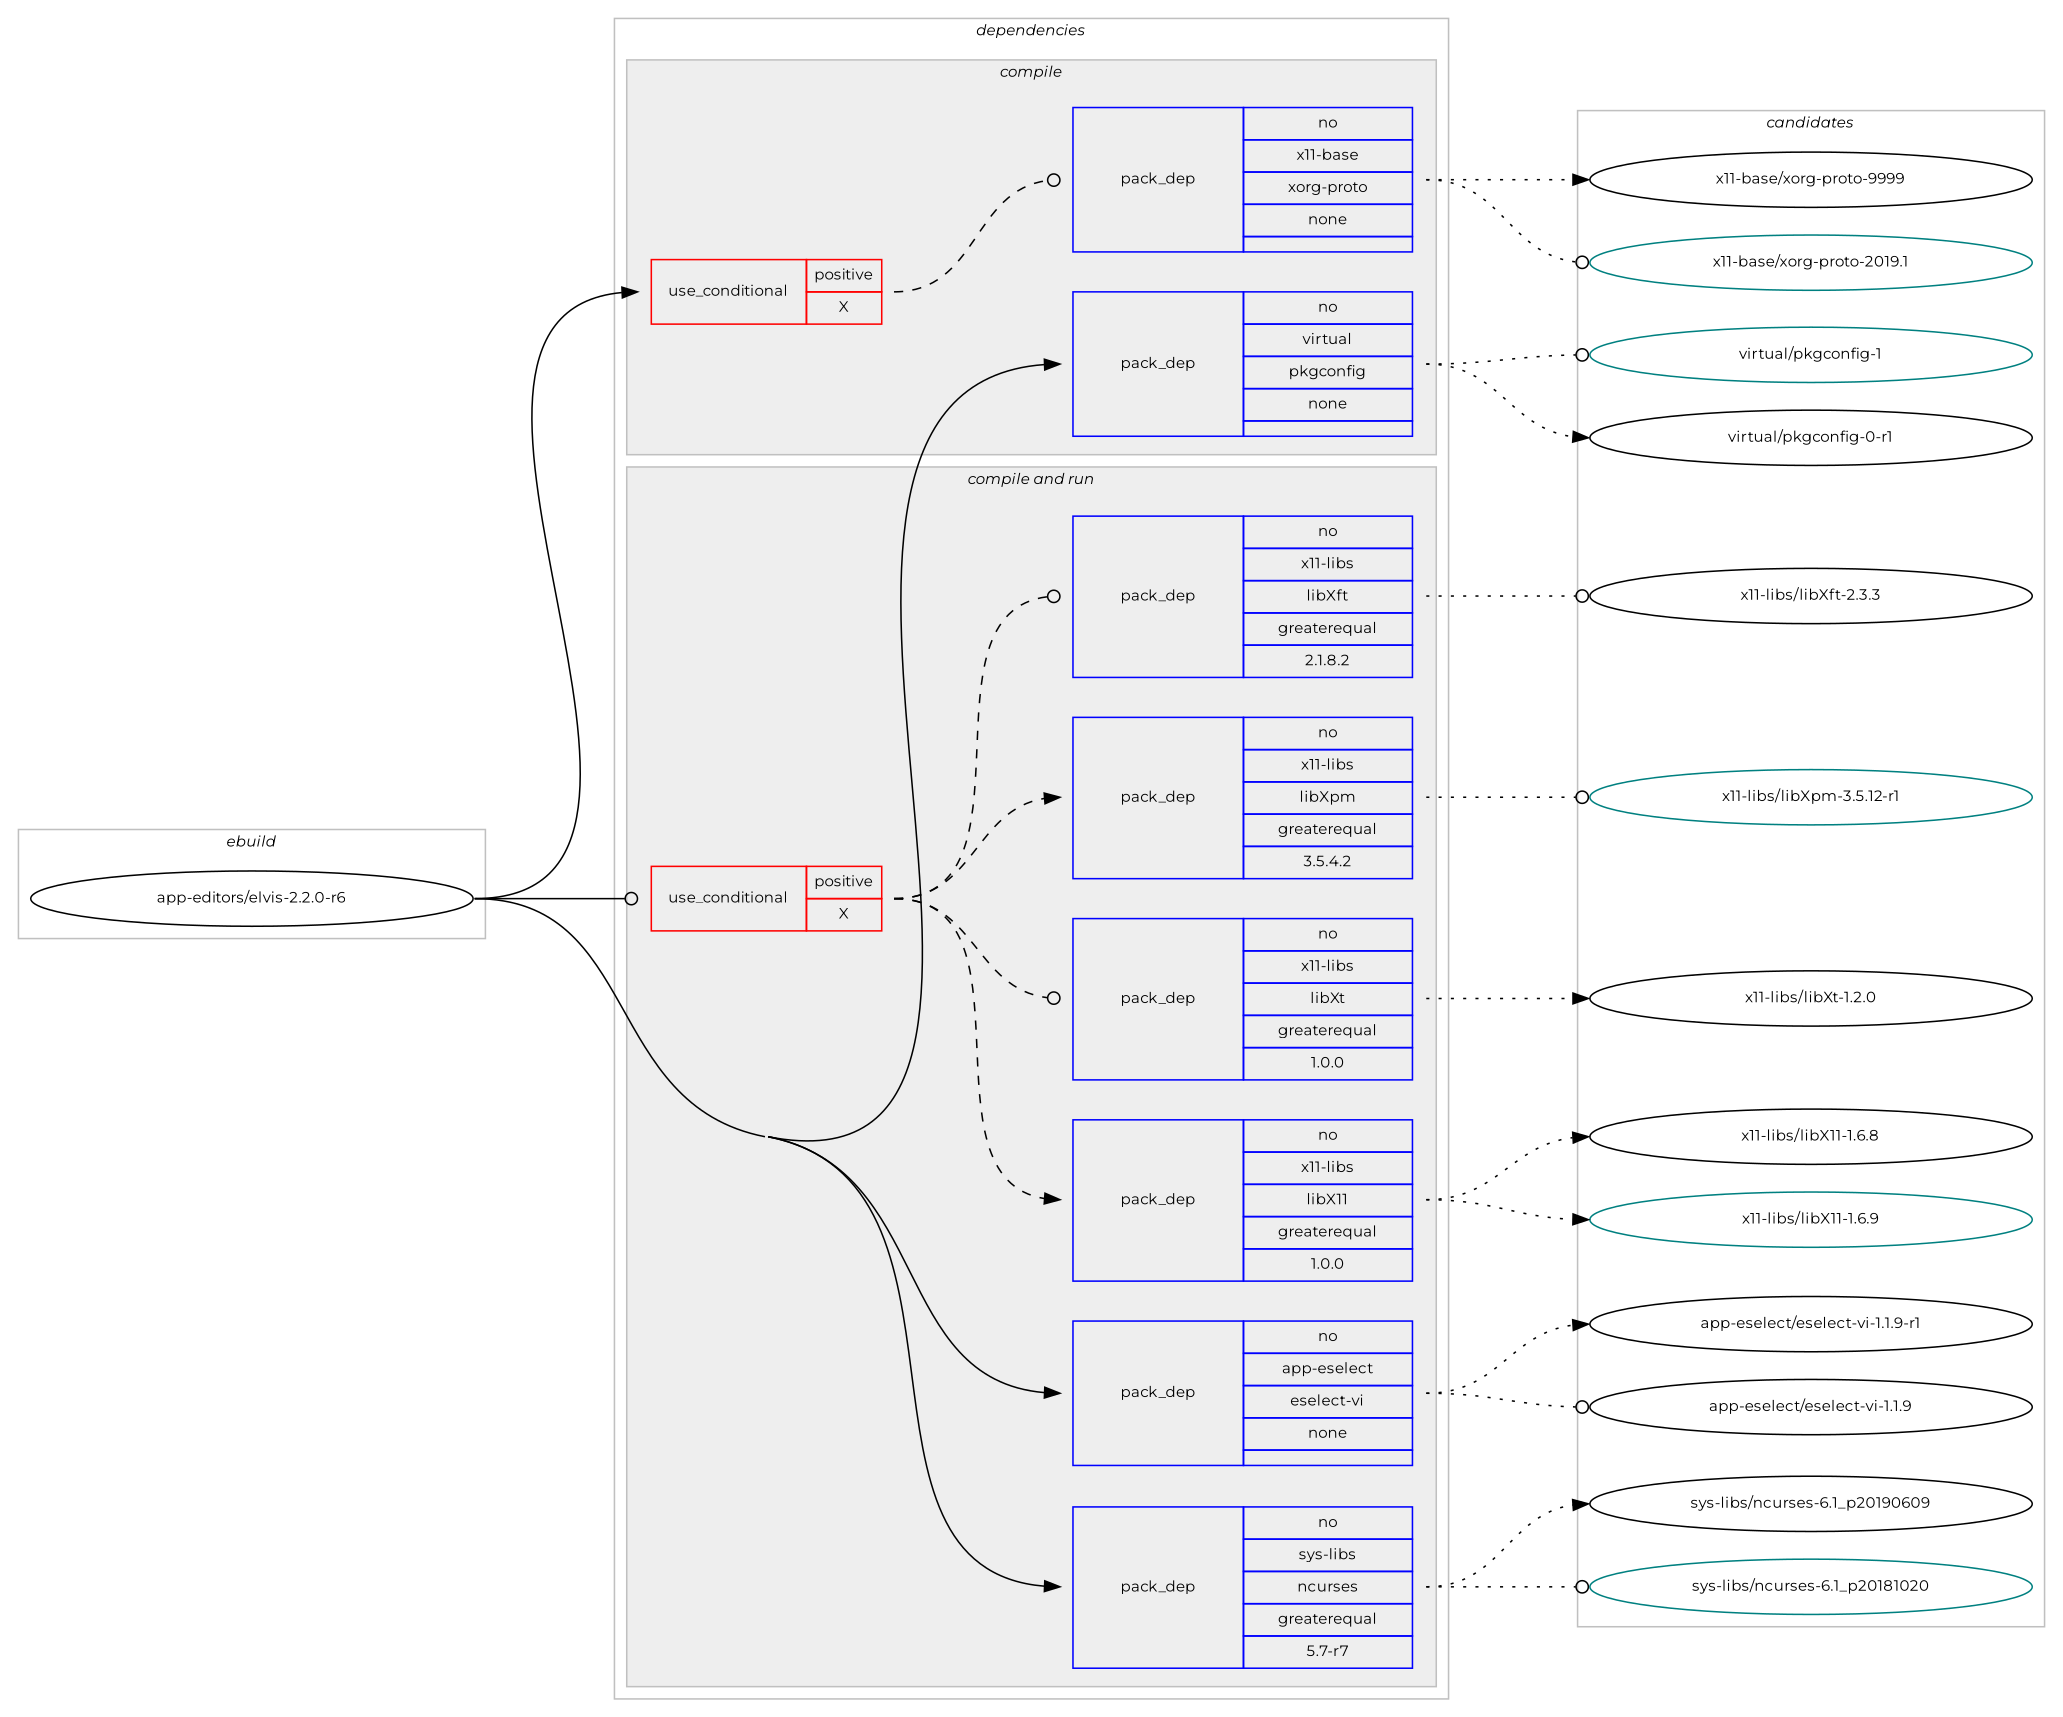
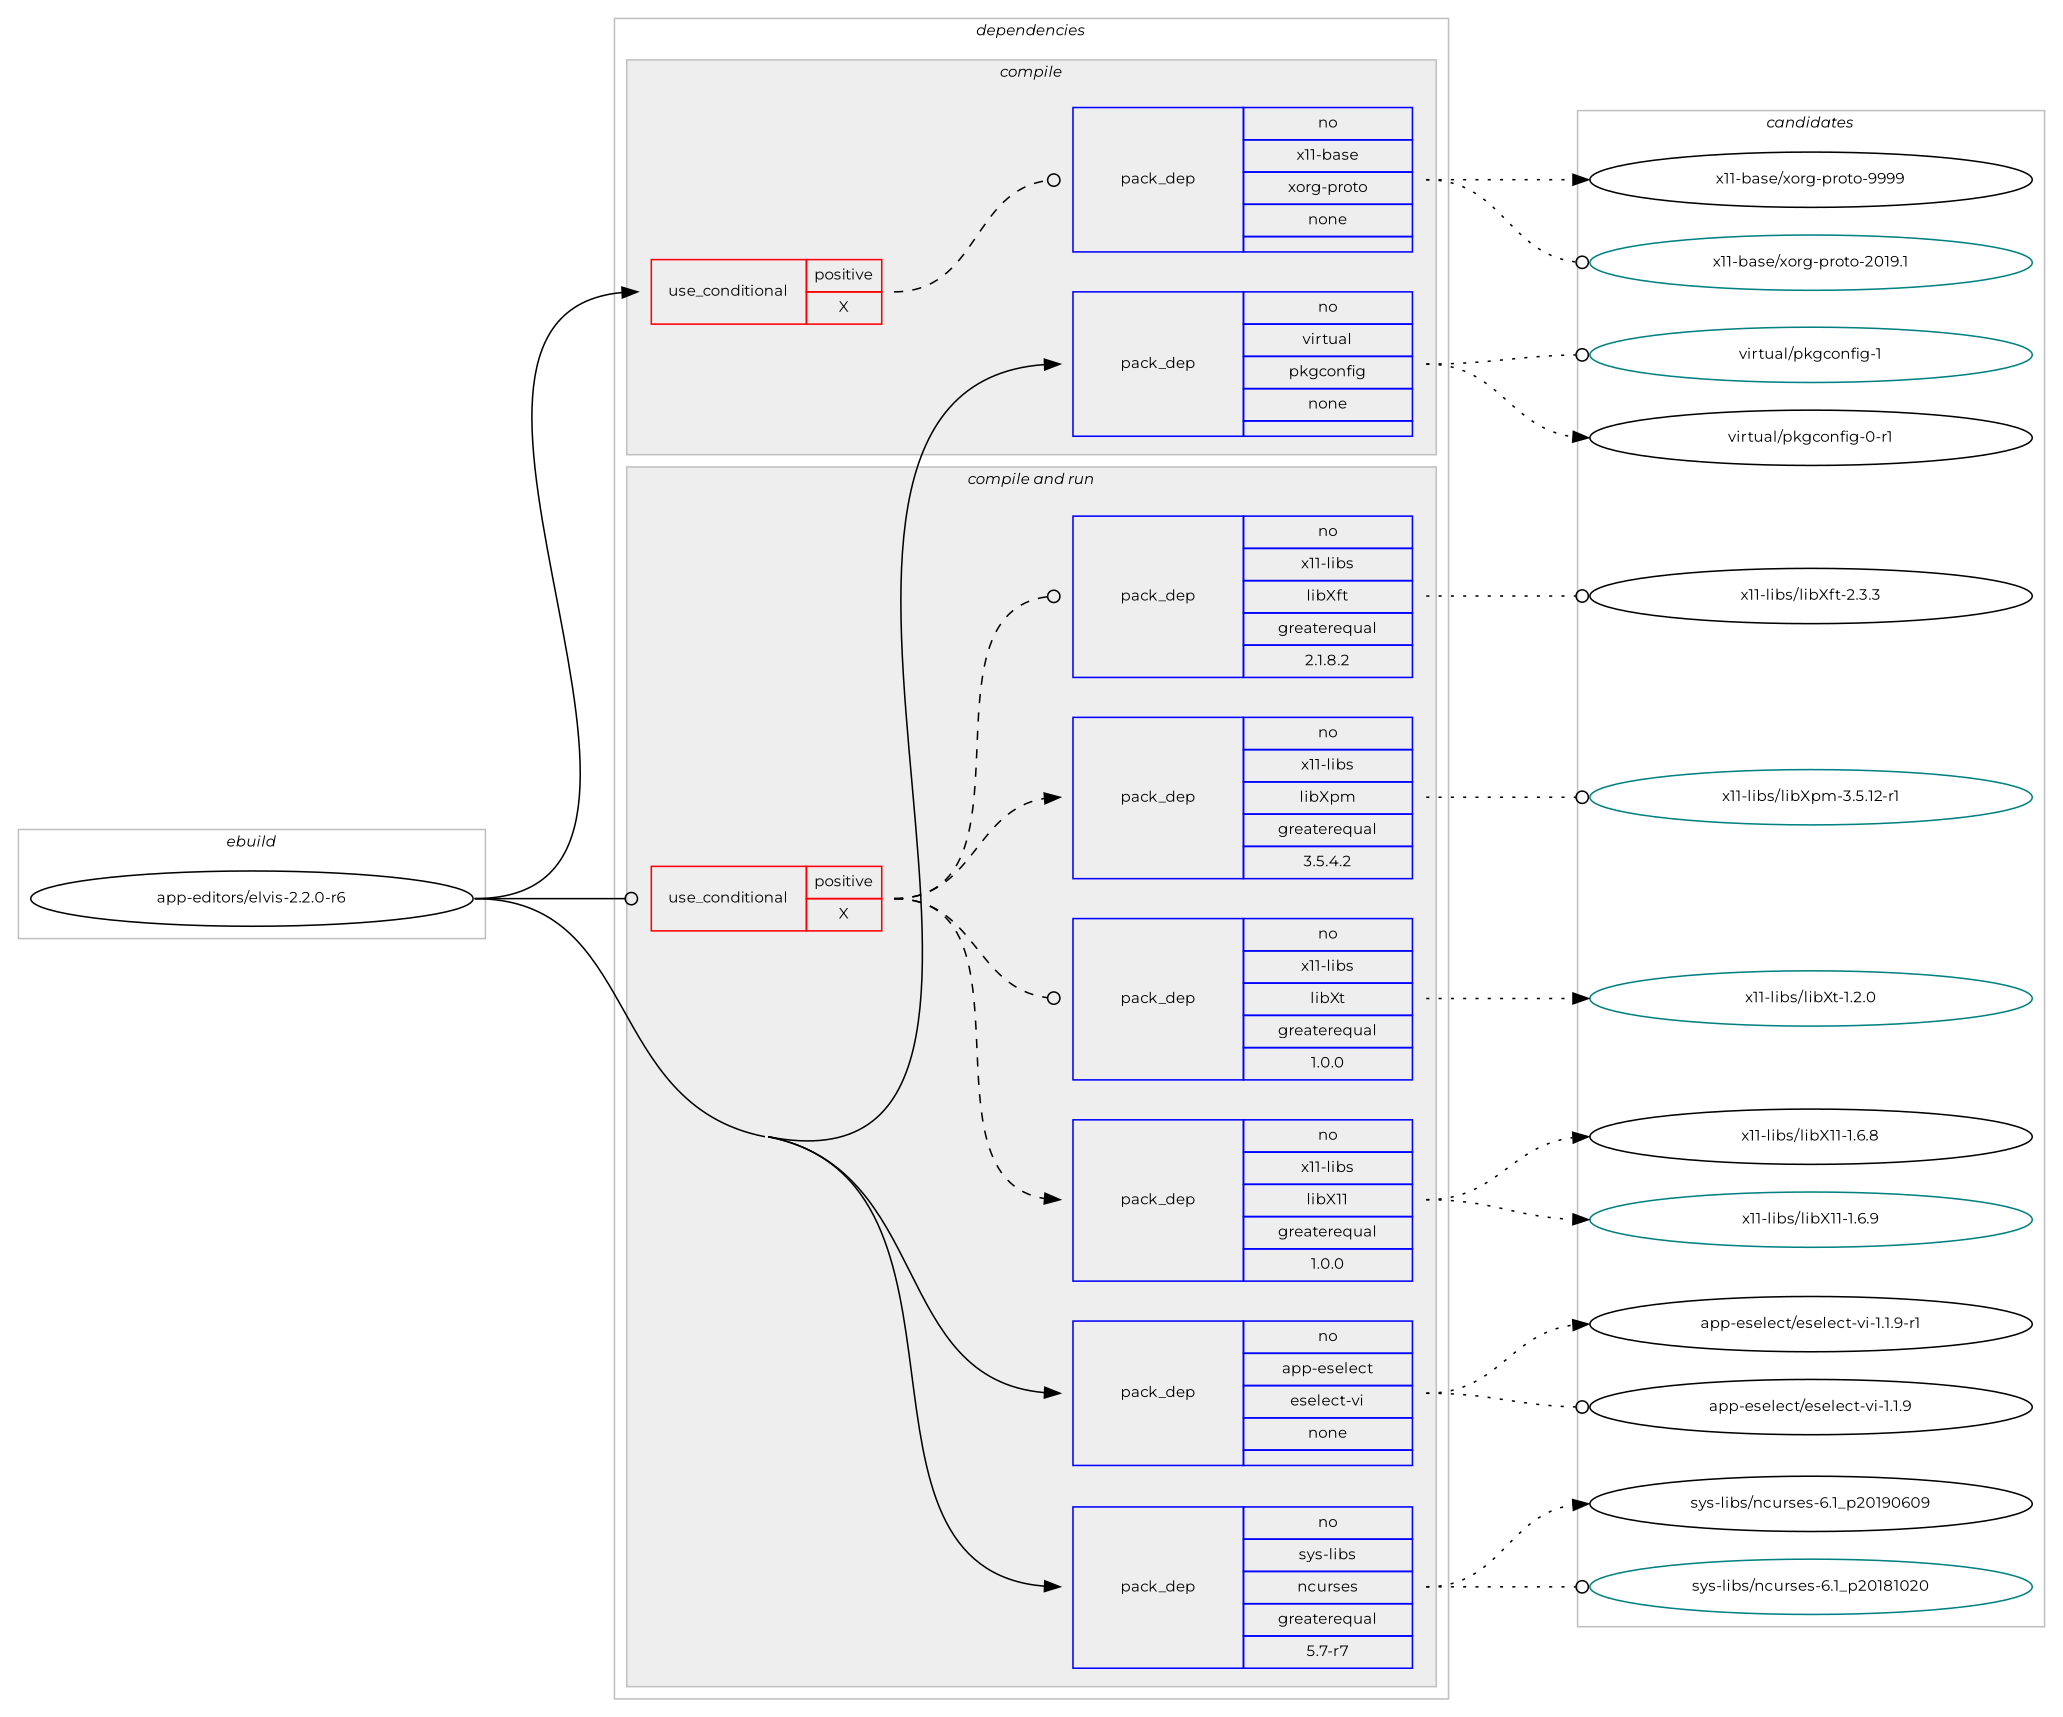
node "x11-libs/libXt-1.2.0": color black -> teal
